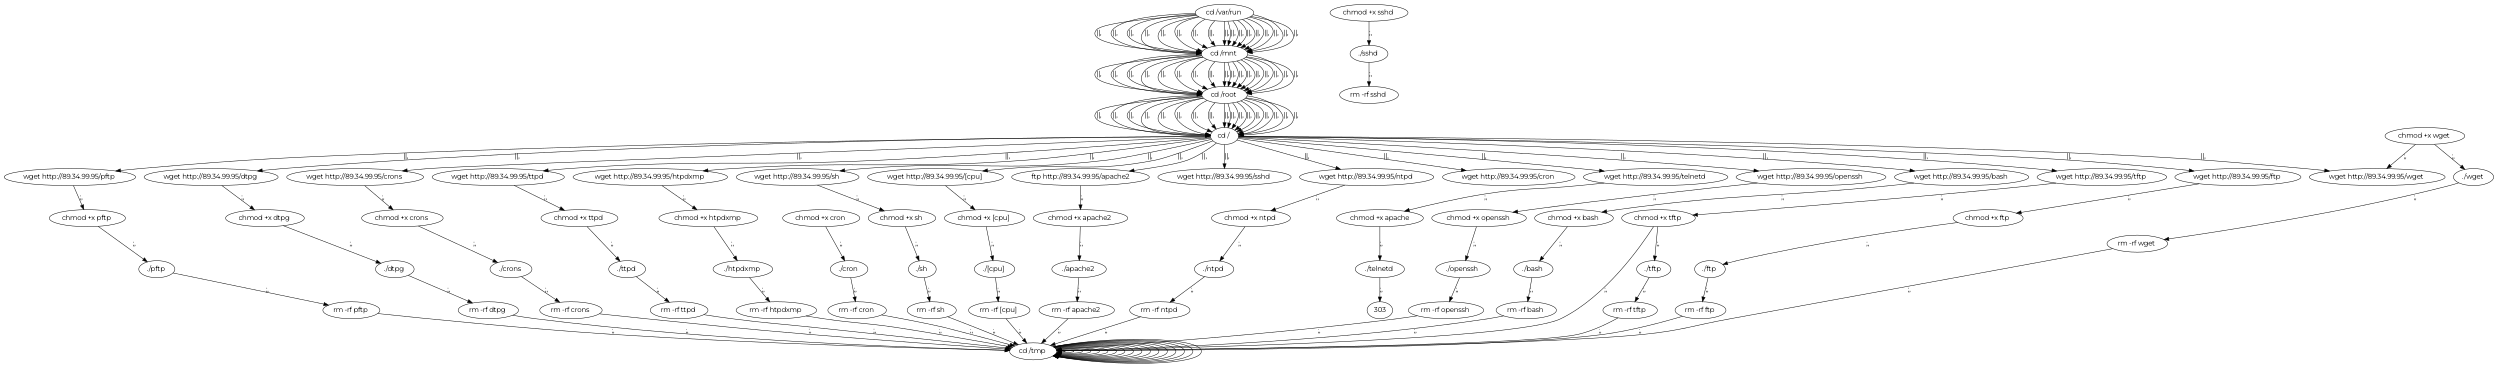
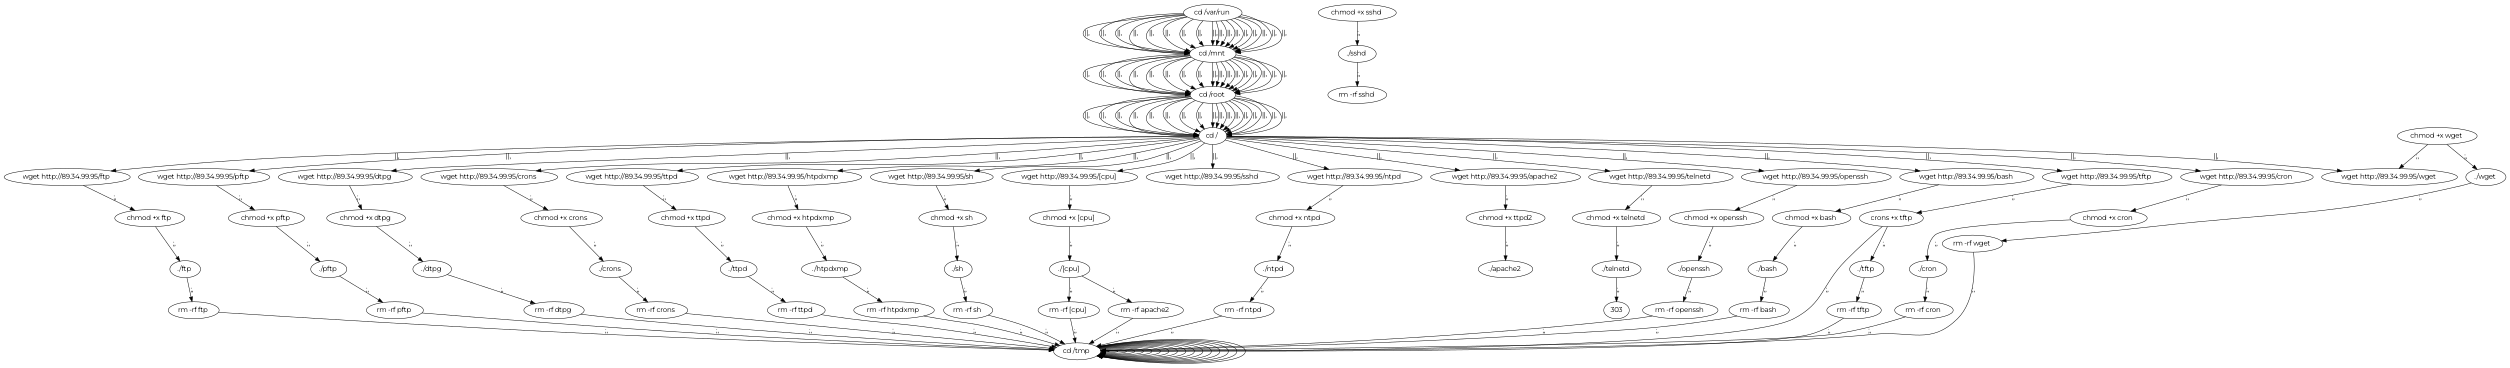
node "ftp http://89.34.99.95/apache2": label "ftp http://89.34.99.95/apache2" -> "wget http://89.34.99.95/apache2"
edge "wget http://89.34.99.95/cron" -> "chmod +x cron": added, label ";,"
node "chmod +x apache2": label "chmod +x apache2" -> "chmod +x ttpd2"
node "chmod +x apache": label "chmod +x apache" -> "chmod +x telnetd"
node "chmod +x tftp": label "chmod +x tftp" -> "crons +x tftp"
edge "./apache2" -> "rm -rf apache2": now "./[cpu]" -> "rm -rf apache2"
